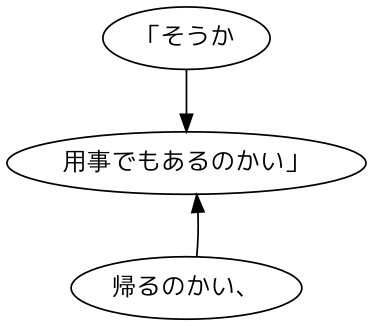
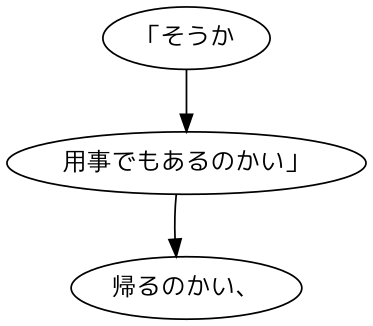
edge "帰るのかい、" -> "用事でもあるのかい」": reversed
